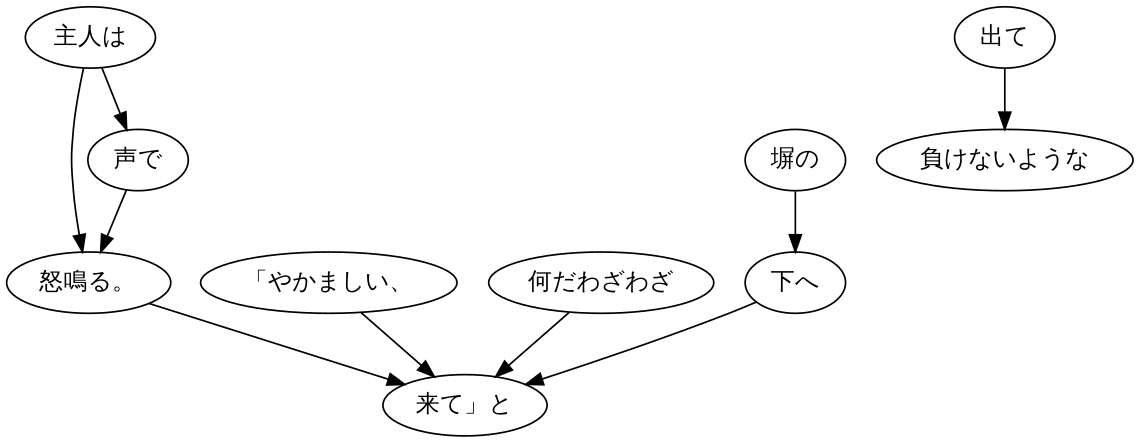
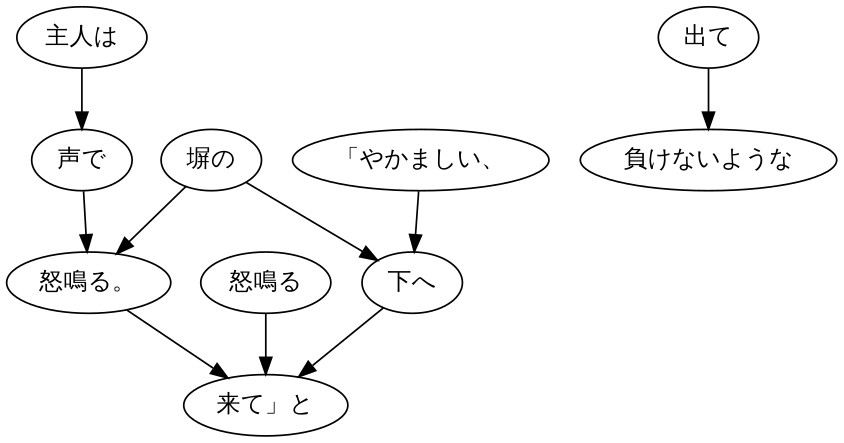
edge "主人は" -> "怒鳴る。": now "塀の" -> "怒鳴る。"
node "何だわざわざ": label "何だわざわざ" -> "怒鳴る"
edge "「やかましい、" -> "来て」と": now "「やかましい、" -> "下へ"
